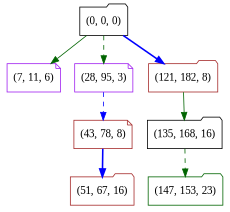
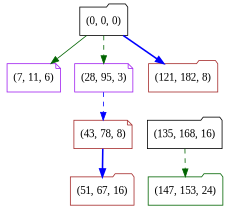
edge "(121, 182, 8)" -> "(135, 168, 16)": removed
node "(147, 153, 23)": label "(147, 153, 23)" -> "(147, 153, 24)"
